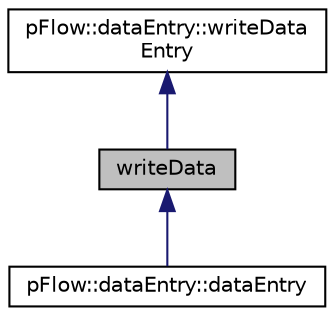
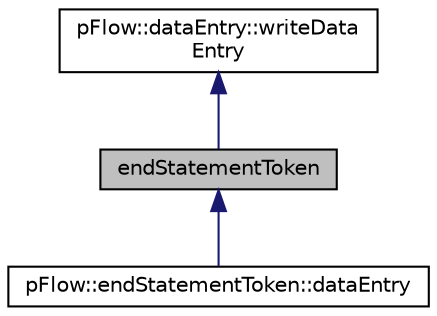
node "writeData": label "writeData" -> "endStatementToken"
node "pFlow::dataEntry::dataEntry": label "pFlow::dataEntry::dataEntry" -> "pFlow::endStatementToken::dataEntry"
